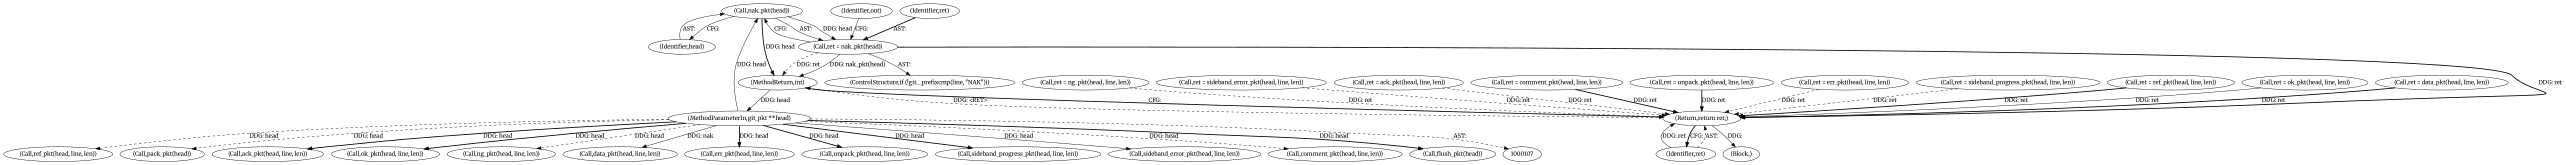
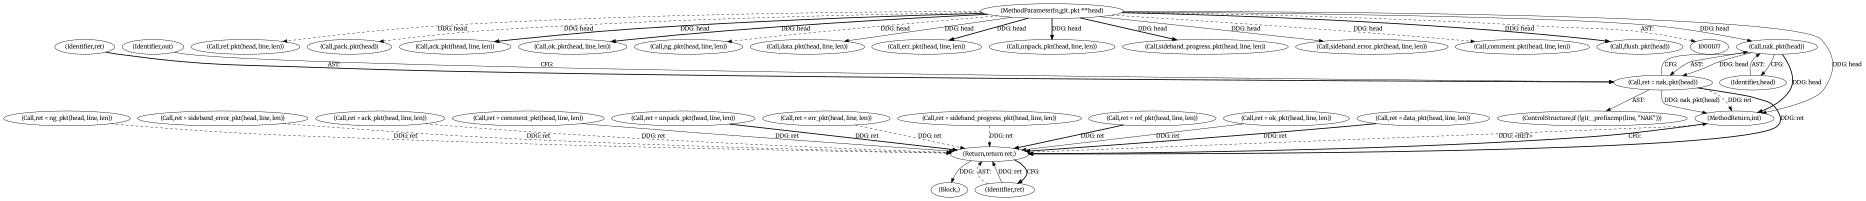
edge "(MethodReturn,int)" -> "(MethodParameterIn,git_pkt **head)": reversed
edge "(Call,ret = comment_pkt(head, line, len))" -> "(Return,return ret;)": style bold -> solid
edge "(MethodParameterIn,git_pkt **head)" -> "(Call,data_pkt(head, line, len))": label "DDG: nak" -> "DDG: head"
